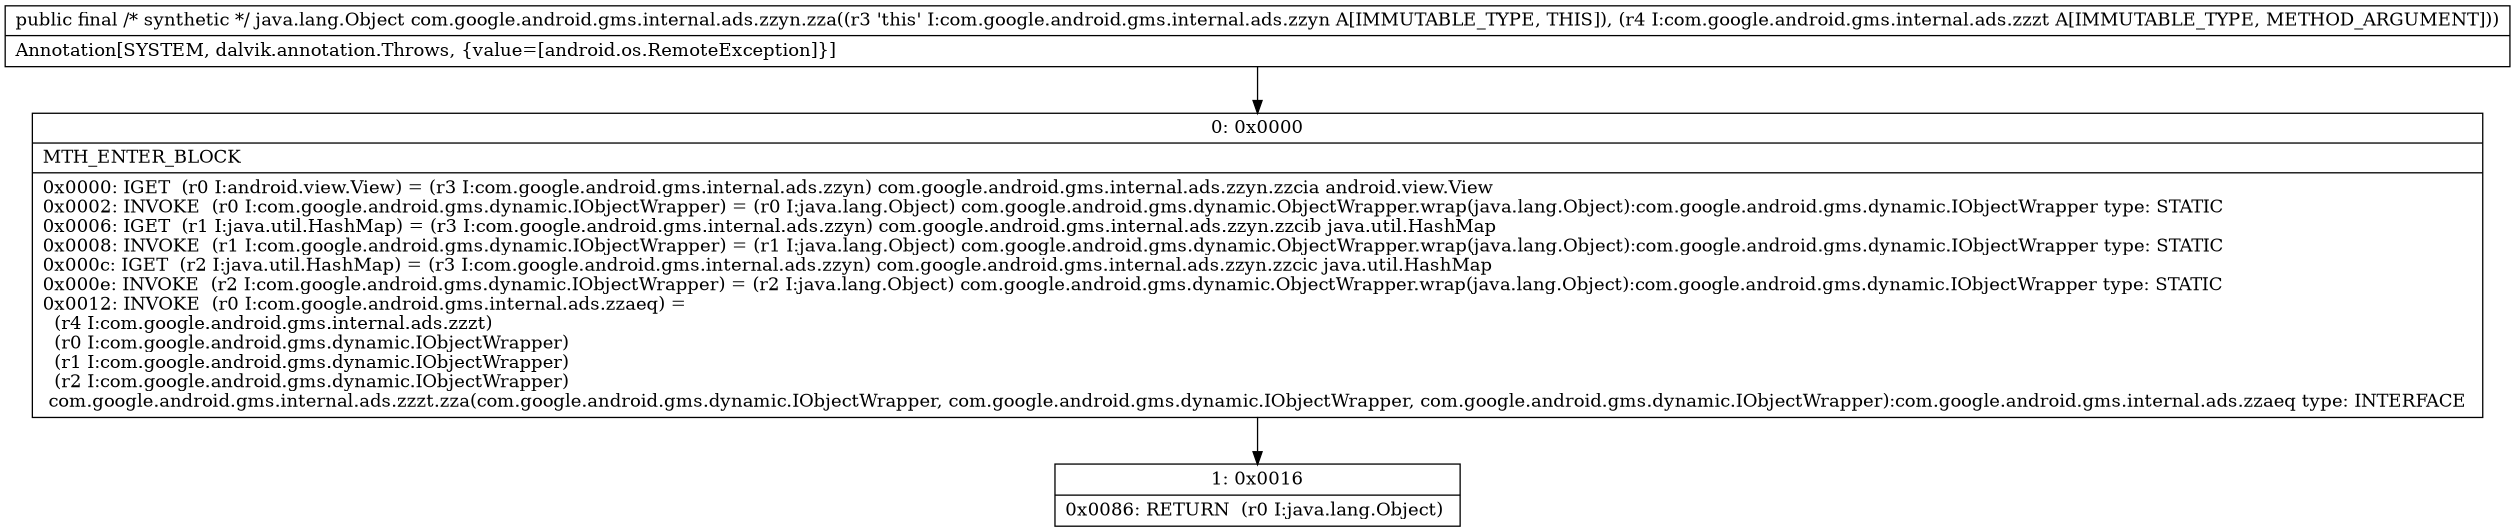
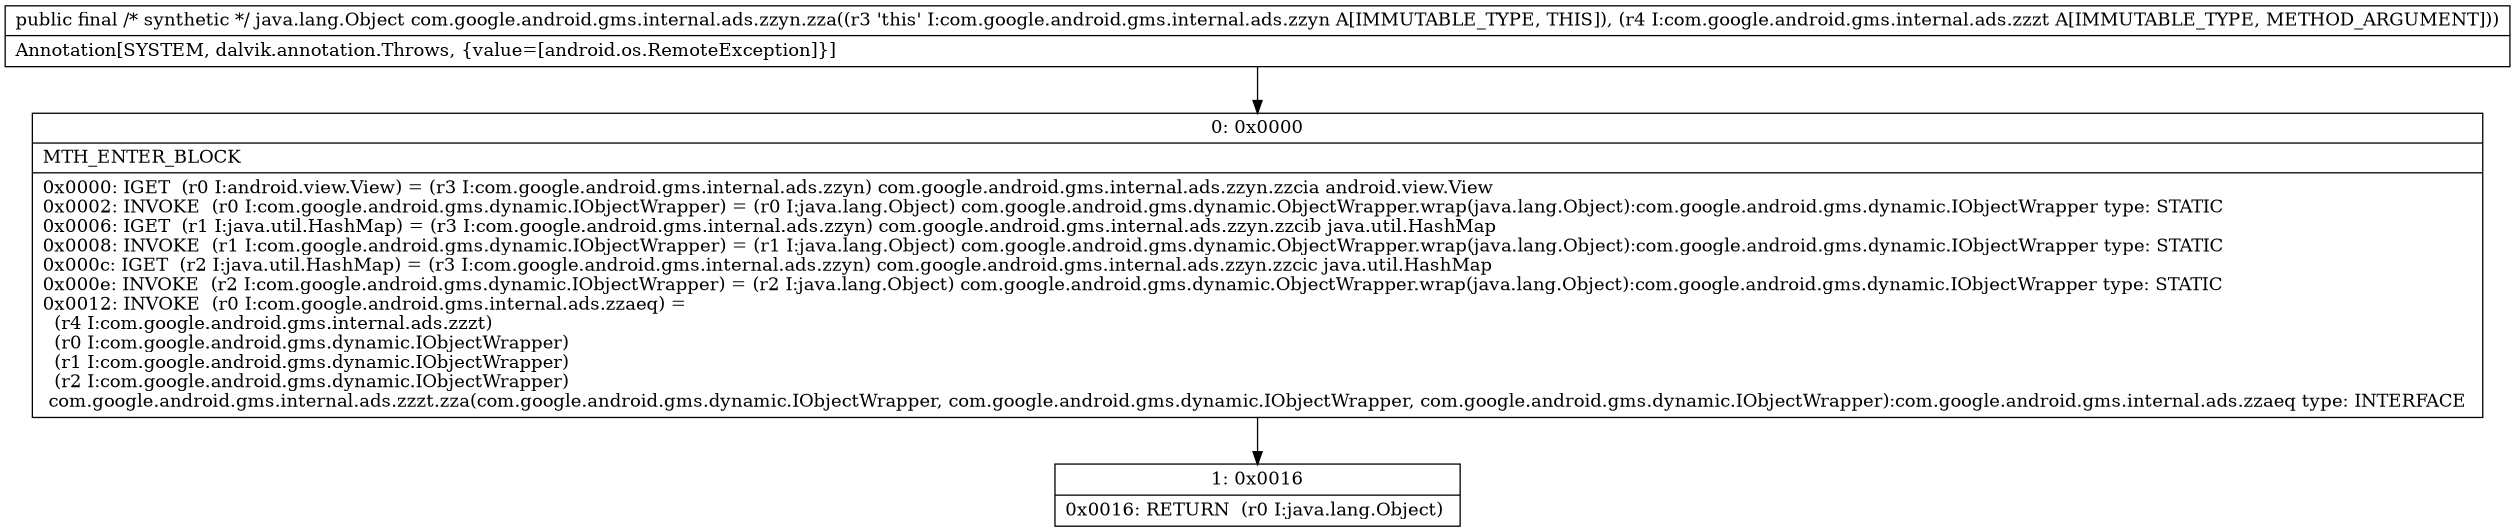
node "1: 0x0016": text "0x0086: RETURN  (r0 I:java.lang.Object)" -> "0x0016: RETURN  (r0 I:java.lang.Object)"
